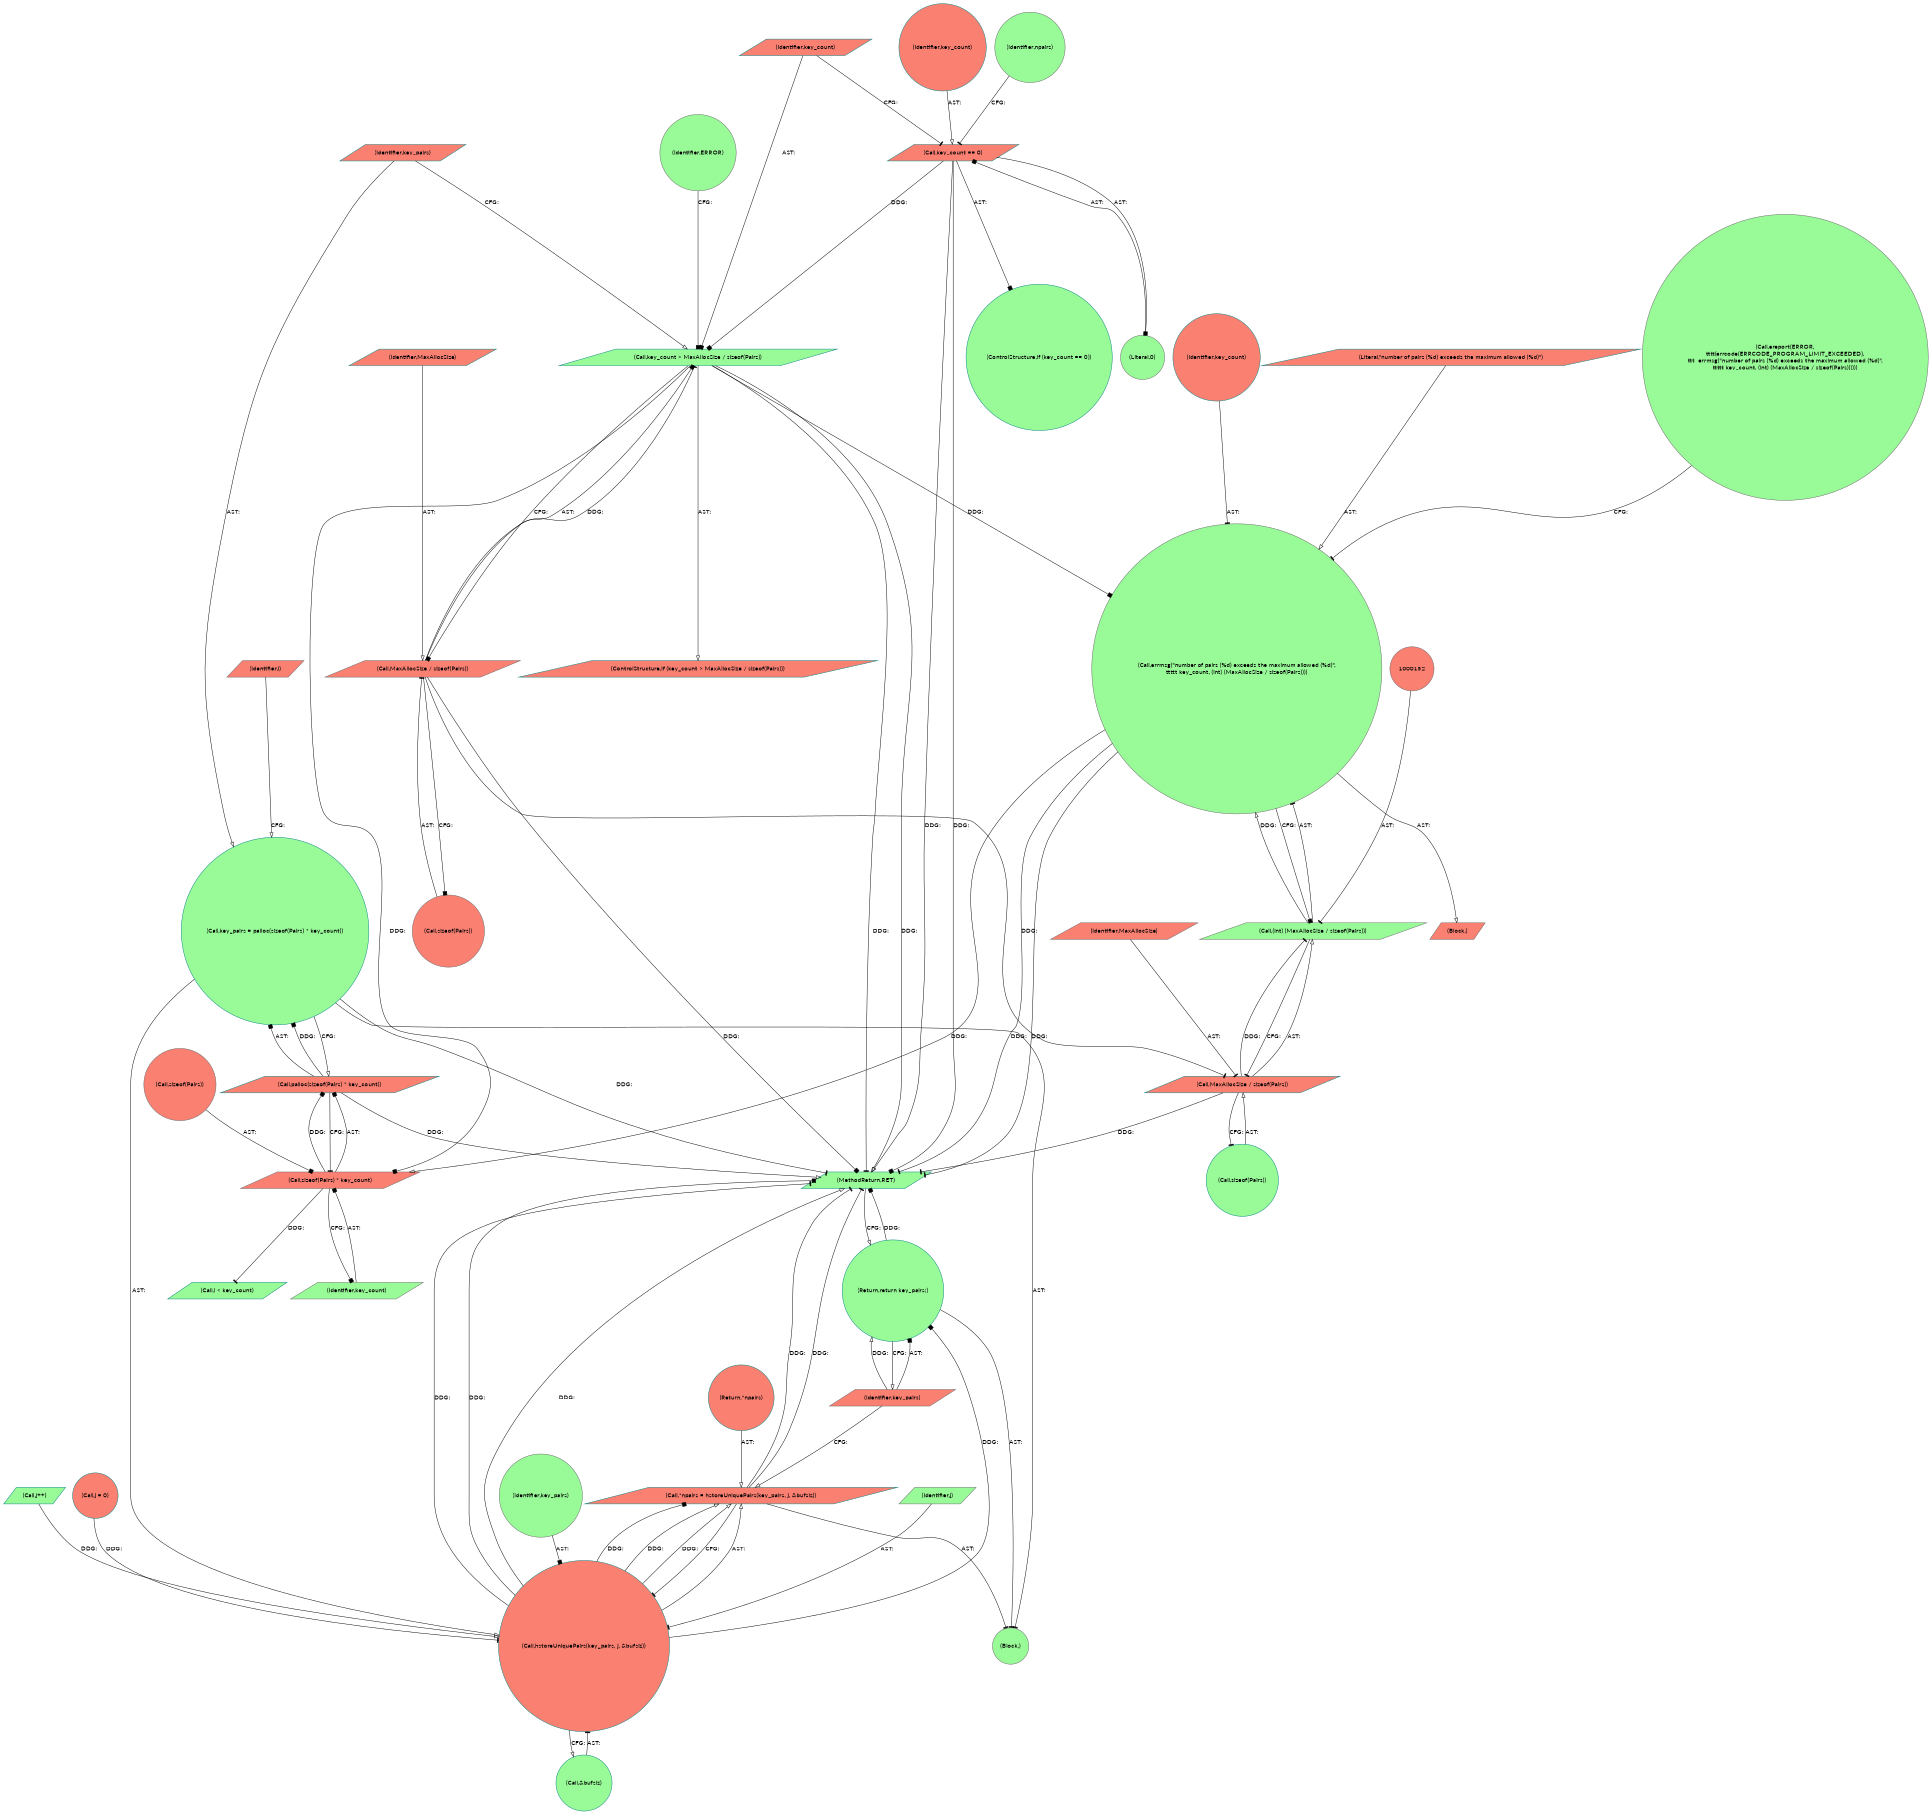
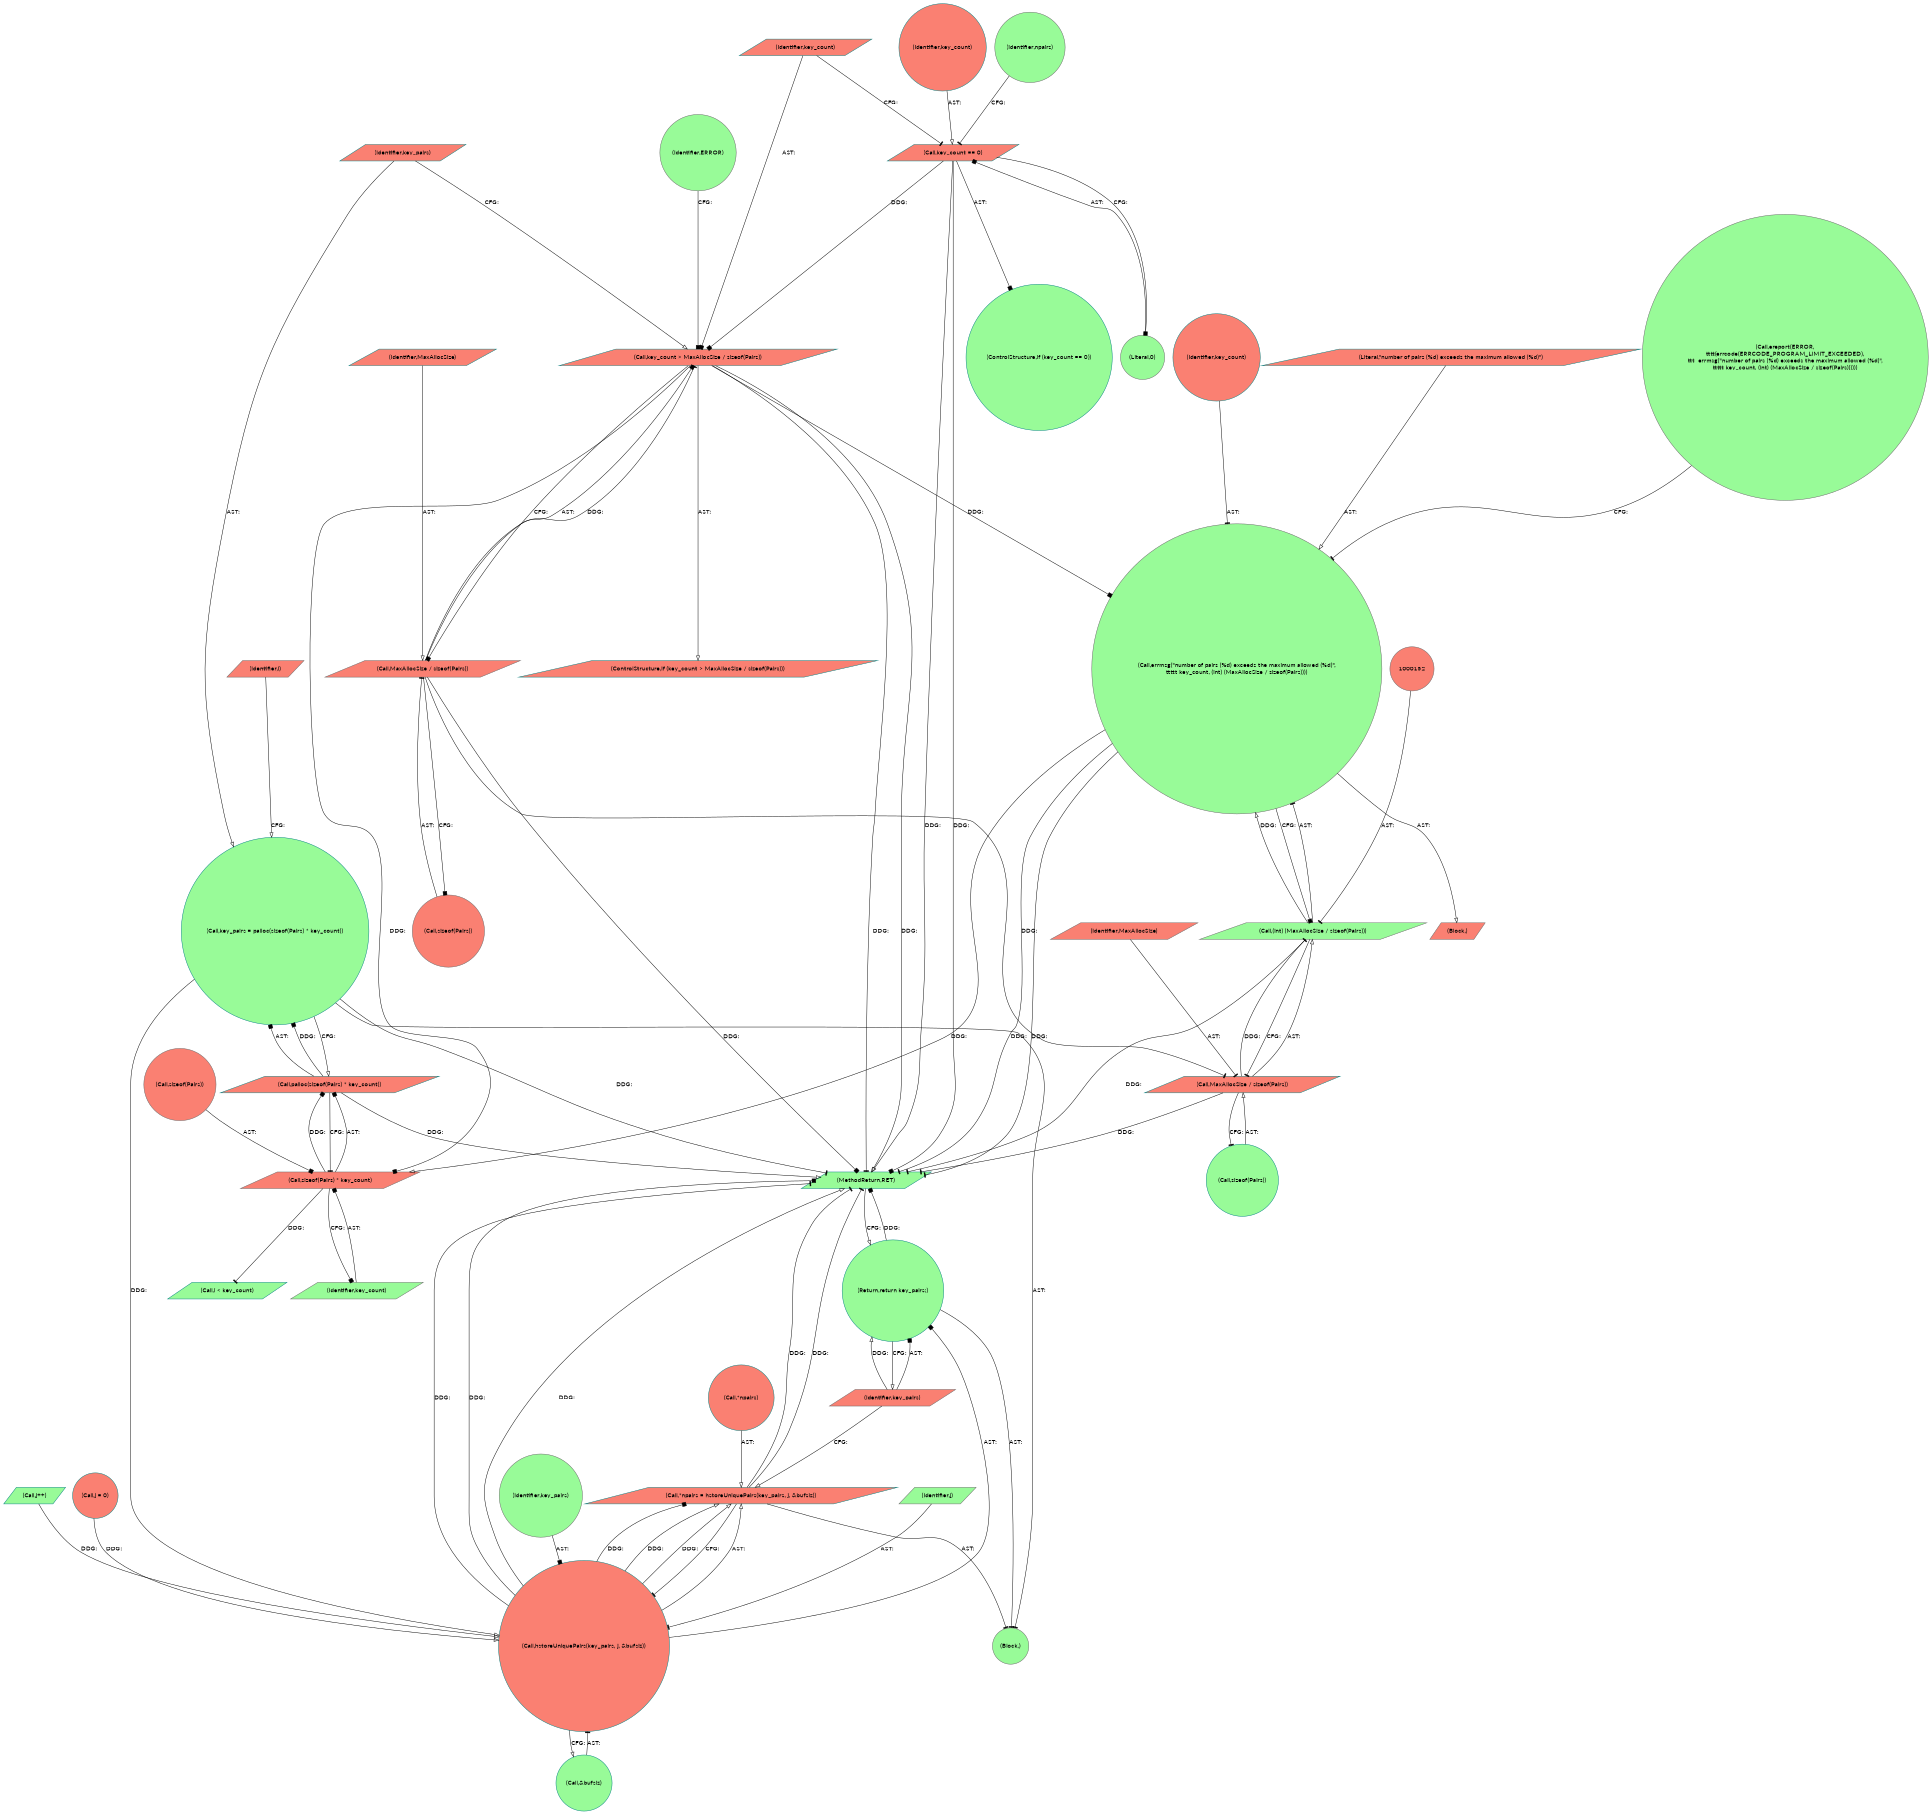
edge "(Call,key_count == 0)" -> "(Literal,0)": label "AST: " -> "CFG: "
node "(Call,key_count > MaxAllocSize / sizeof(Pairs))": fillcolor palegreen -> salmon
edge "(Call,(int) (MaxAllocSize / sizeof(Pairs)))" -> "(MethodReturn,RET)": added, label "DDG:"
edge "(Call,key_pairs = palloc(sizeof(Pairs) * key_count))" -> "(Call,hstoreUniquePairs(key_pairs, j, &bufsiz))": label "AST: " -> "DDG: "
node "(Return,*npairs)": label "(Return,*npairs)" -> "(Call,*npairs)"
edge "(Call,hstoreUniquePairs(key_pairs, j, &bufsiz))" -> "(Return,return key_pairs;)": label "DDG: " -> "AST: "
edge "(Call,j = 0)" -> "(Call,hstoreUniquePairs(key_pairs, j, &bufsiz))": arrowhead tee -> onormal
